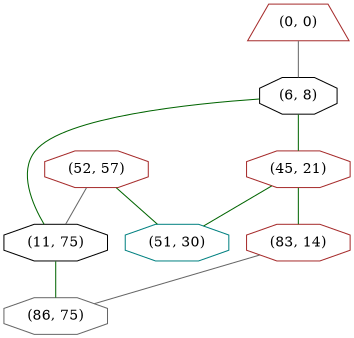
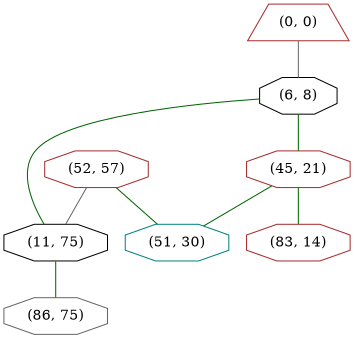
edge "(83, 14)" -- "(86, 75)": removed
